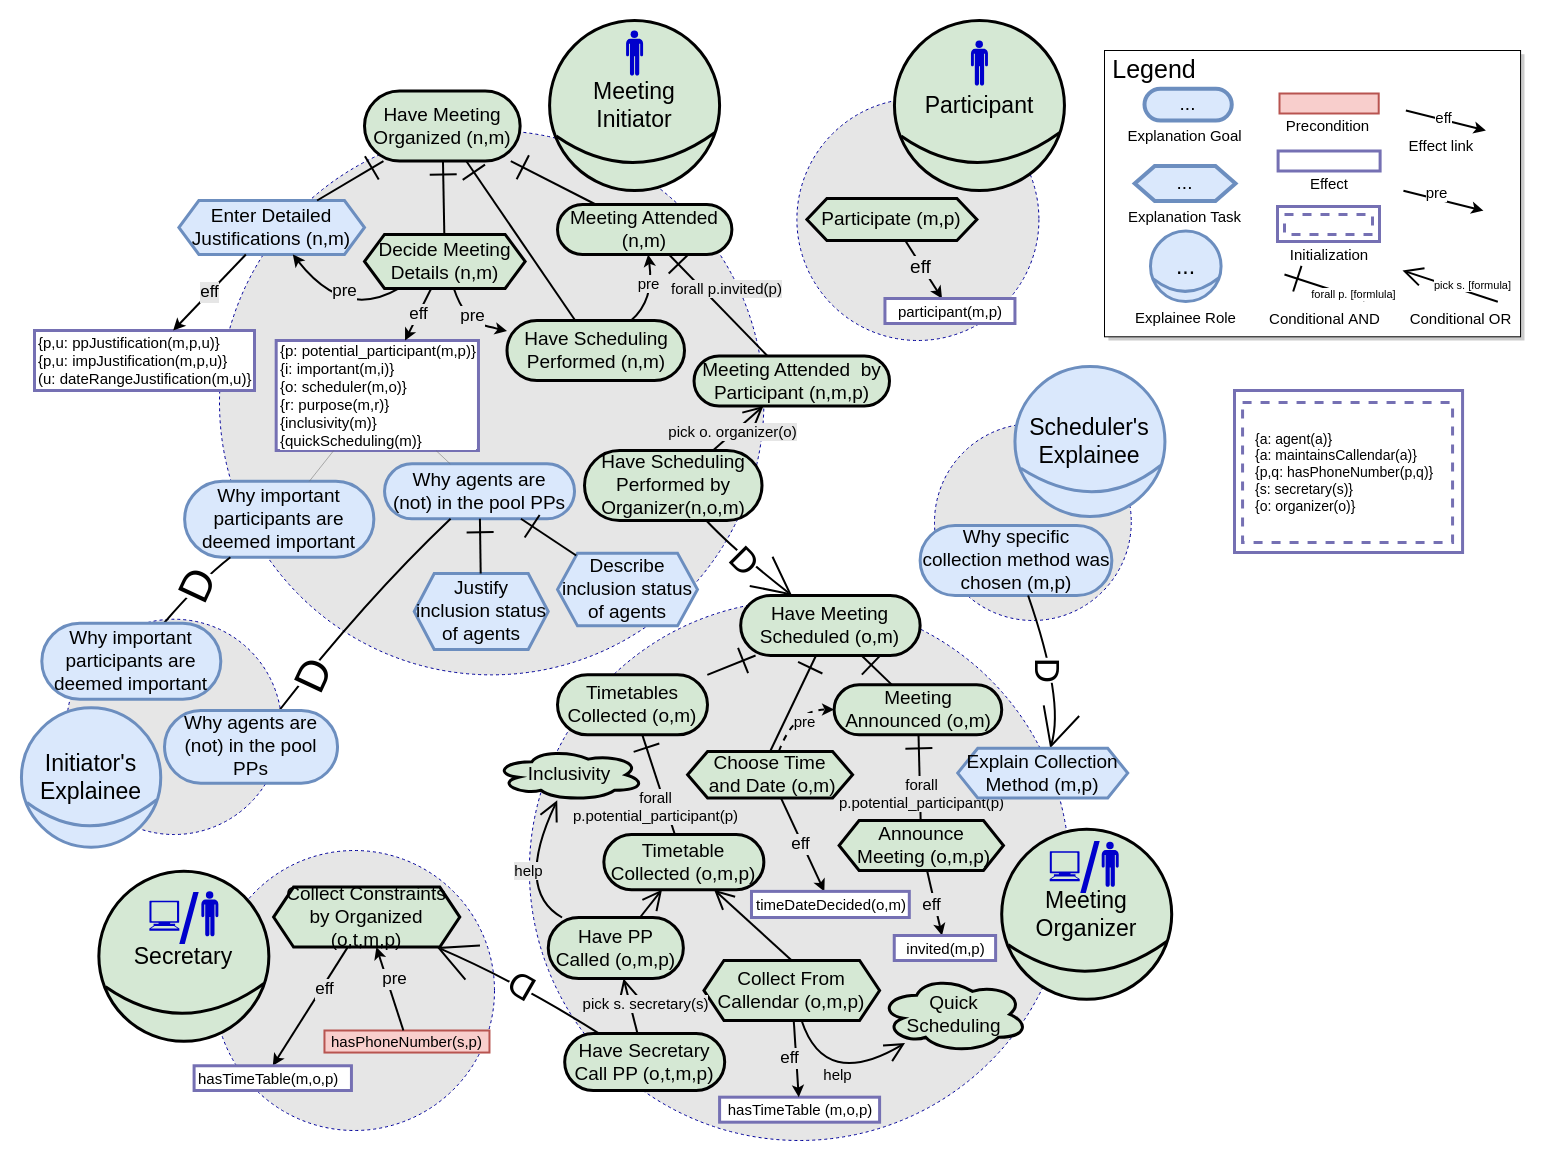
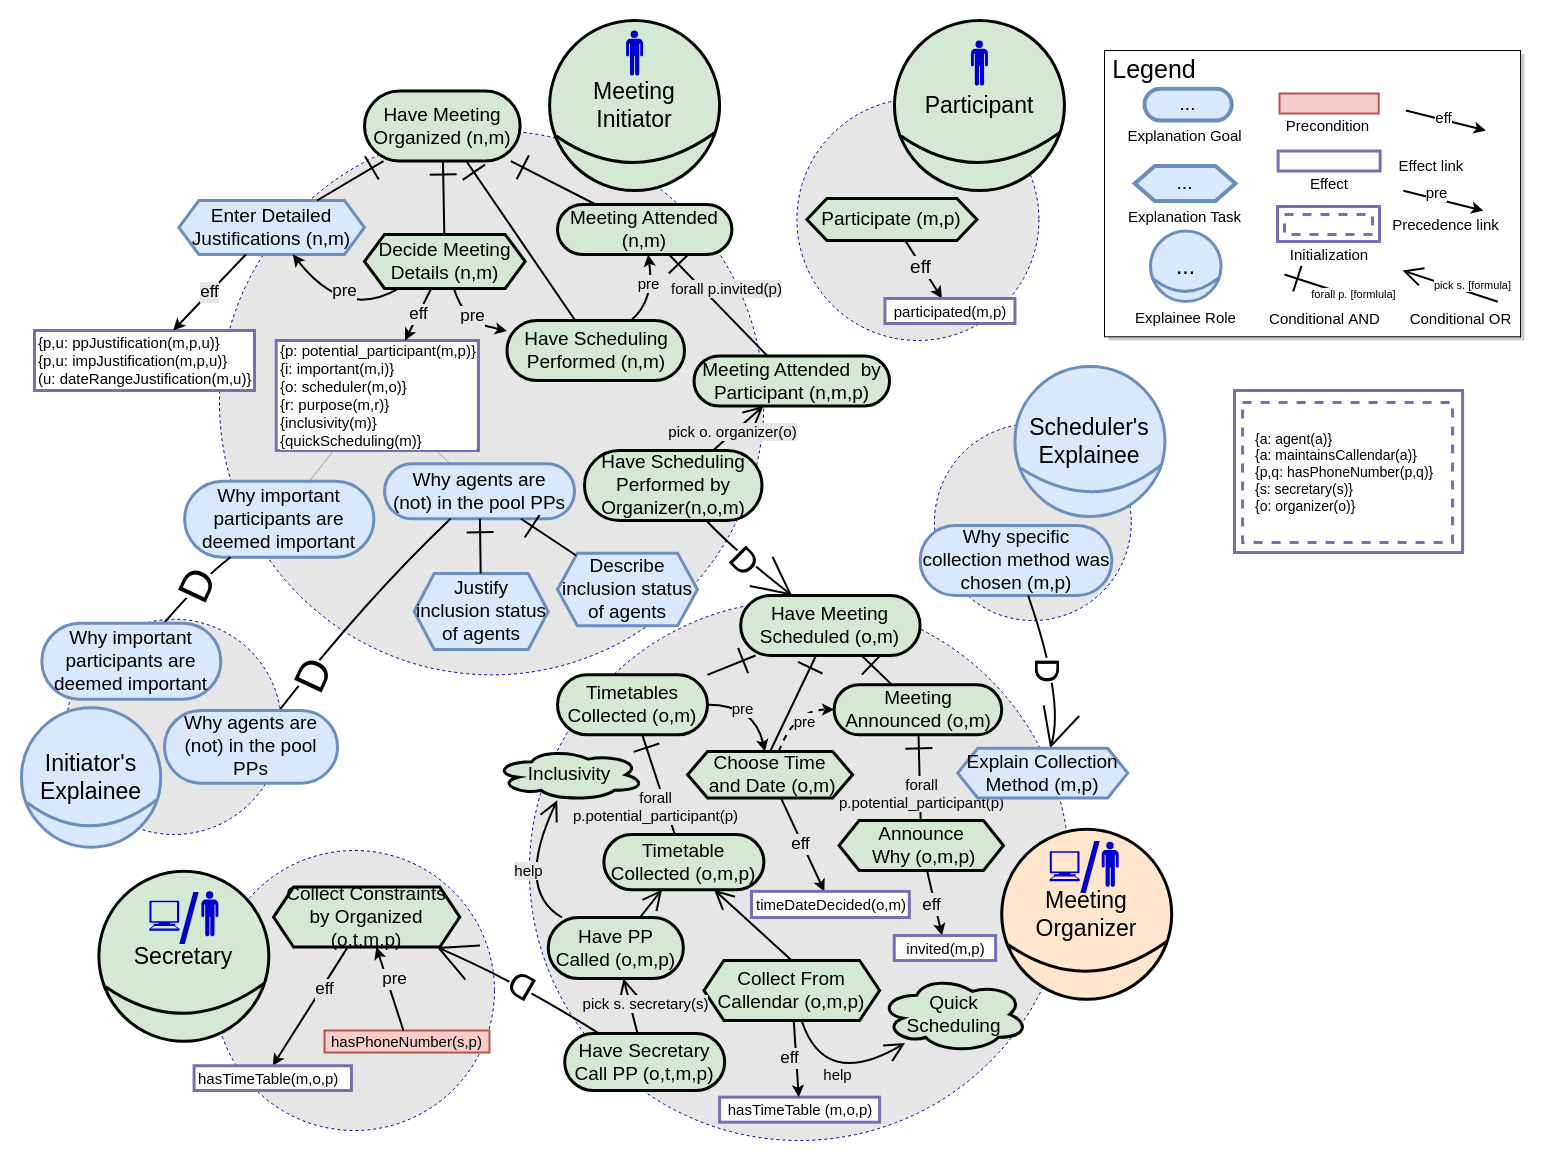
node "Effect link": moved (1442, 146) -> (1432, 166)
node "Precedence link": added
node "participant(m,p)": label "participant(m,p)" -> "participated(m,p)"
edge "Timetables Collected (o,m)" -> "Choose Time and Date (o,m)": added, label "pre"
node "Announce Meeting (o,m,p)": label "Announce Meeting (o,m,p)" -> "Announce Why (o,m,p)"
node "Meeting Organizer": fillcolor #d5e8d4 -> #ffe6cc
